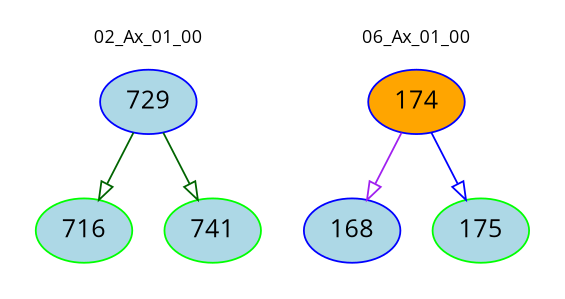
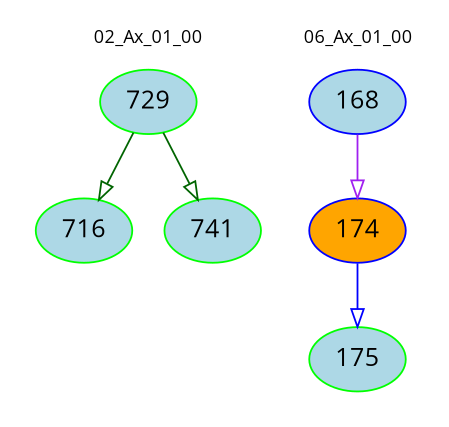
node "729": color blue -> green
edge "174" -> "168": reversed
